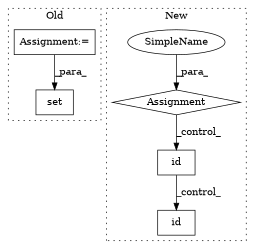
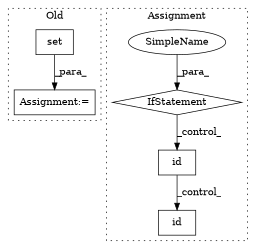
cluster "New": label "New" -> "Assignment"
edge "Assignment:=" -> "set": reversed
node "Assignment": label "Assignment" -> "IfStatement"
